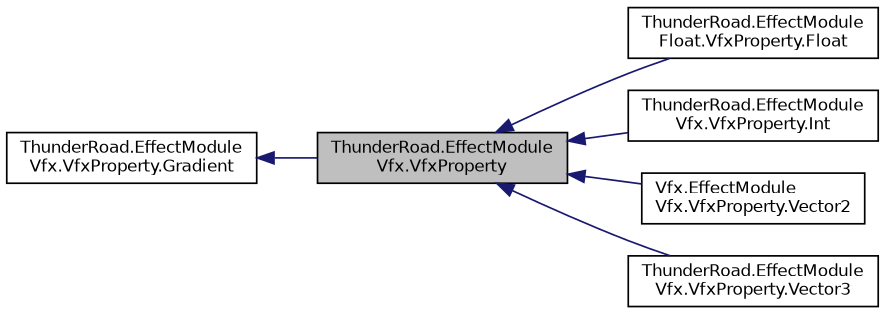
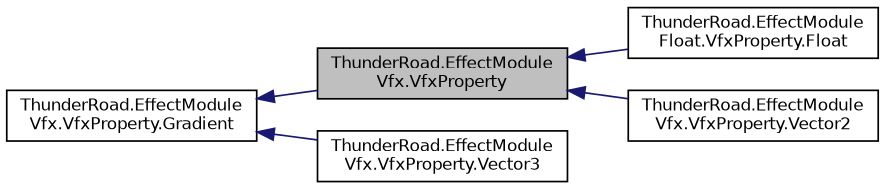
node "ThunderRoad.EffectModule Vfx.VfxProperty.Int": removed
node "Vfx.EffectModule Vfx.VfxProperty.Vector2": label "Vfx.EffectModule Vfx.VfxProperty.Vector2" -> "ThunderRoad.EffectModule Vfx.VfxProperty.Vector2"
edge "ThunderRoad.EffectModule Vfx.VfxProperty.Vector3" -> "ThunderRoad.EffectModule Vfx.VfxProperty": now "ThunderRoad.EffectModule Vfx.VfxProperty.Vector3" -> "ThunderRoad.EffectModule Vfx.VfxProperty.Gradient"
